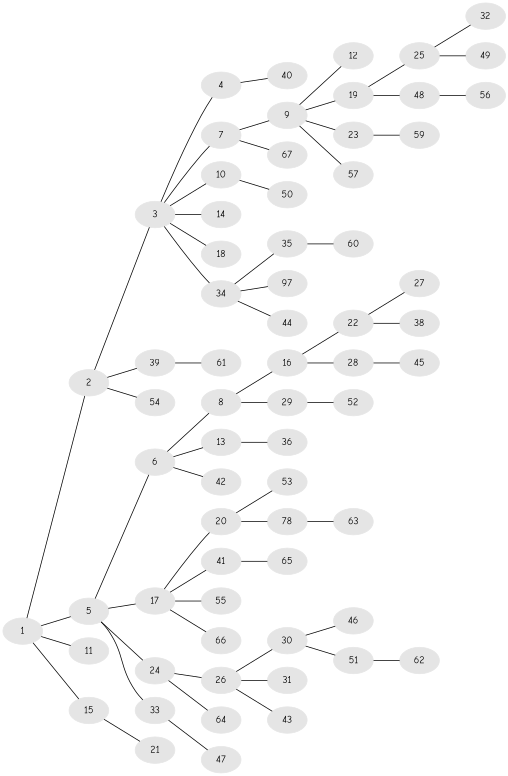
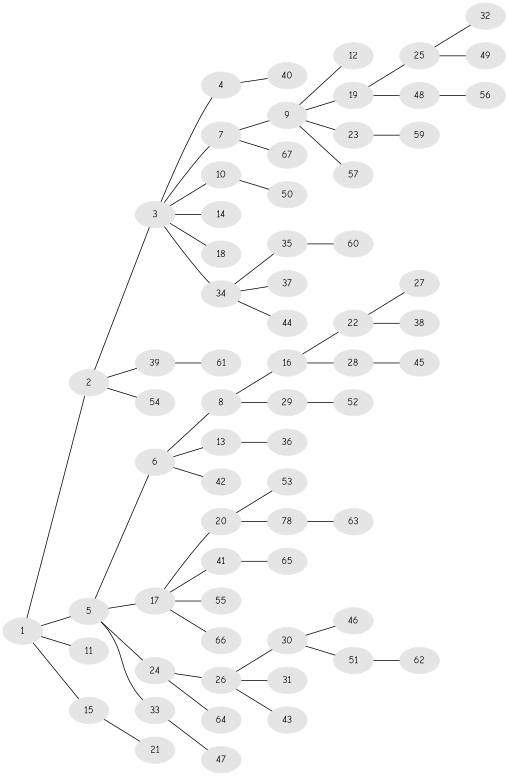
node "97": label "97" -> "37"
